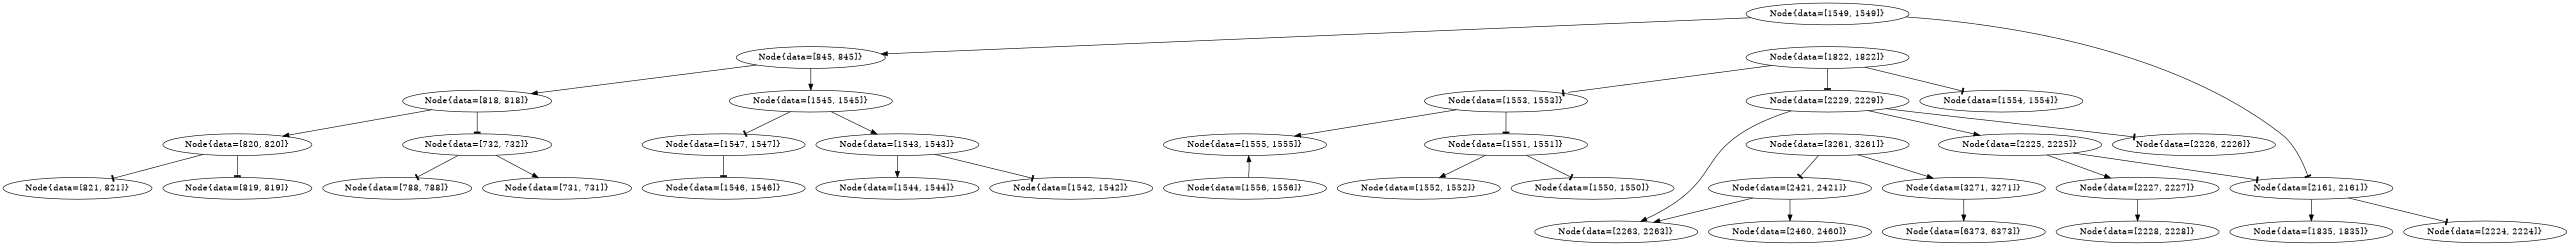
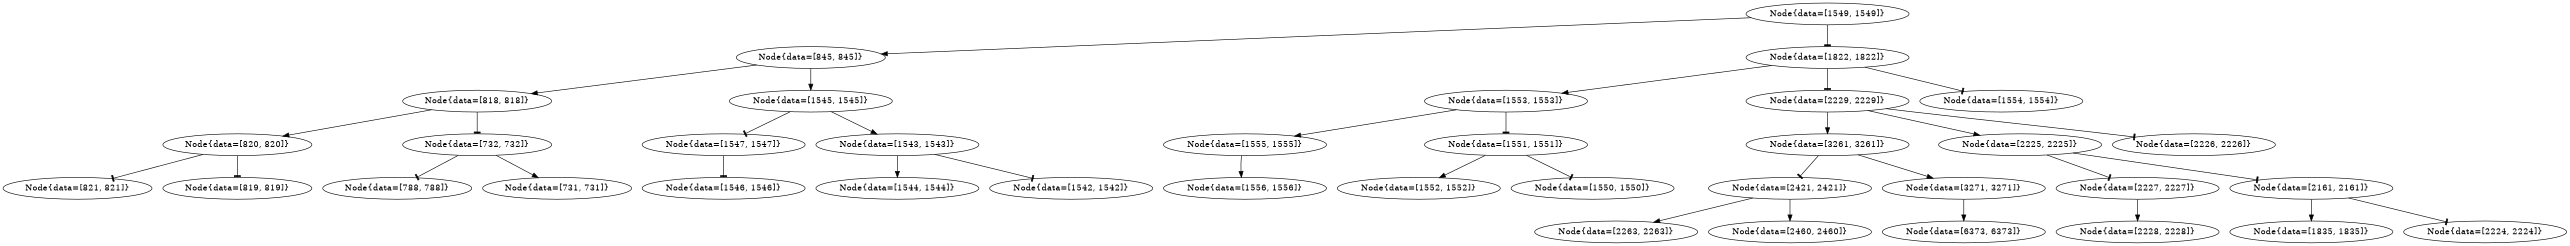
edge "Node{data=[1549, 1549]}" -> "Node{data=[2161, 2161]}": now "Node{data=[1549, 1549]}" -> "Node{data=[1822, 1822]}"
edge "Node{data=[1822, 1822]}" -> "Node{data=[1553, 1553]}": arrowhead tee -> normal
edge "Node{data=[2229, 2229]}" -> "Node{data=[2263, 2263]}": now "Node{data=[2229, 2229]}" -> "Node{data=[3261, 3261]}"
edge "Node{data=[2225, 2225]}" -> "Node{data=[2227, 2227]}": arrowhead normal -> tee
edge "Node{data=[1556, 1556]}" -> "Node{data=[1555, 1555]}": reversed
